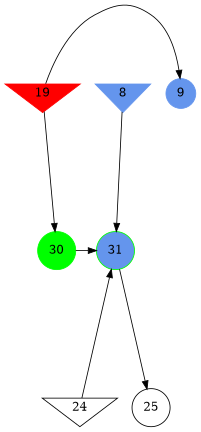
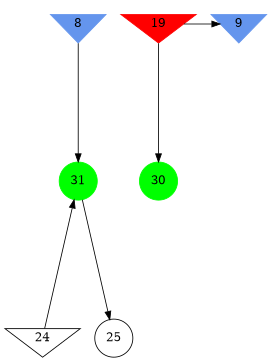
node "9": shape circle -> invtriangle
edge "30" -> "31": removed
node "31": fillcolor cornflowerblue -> green
